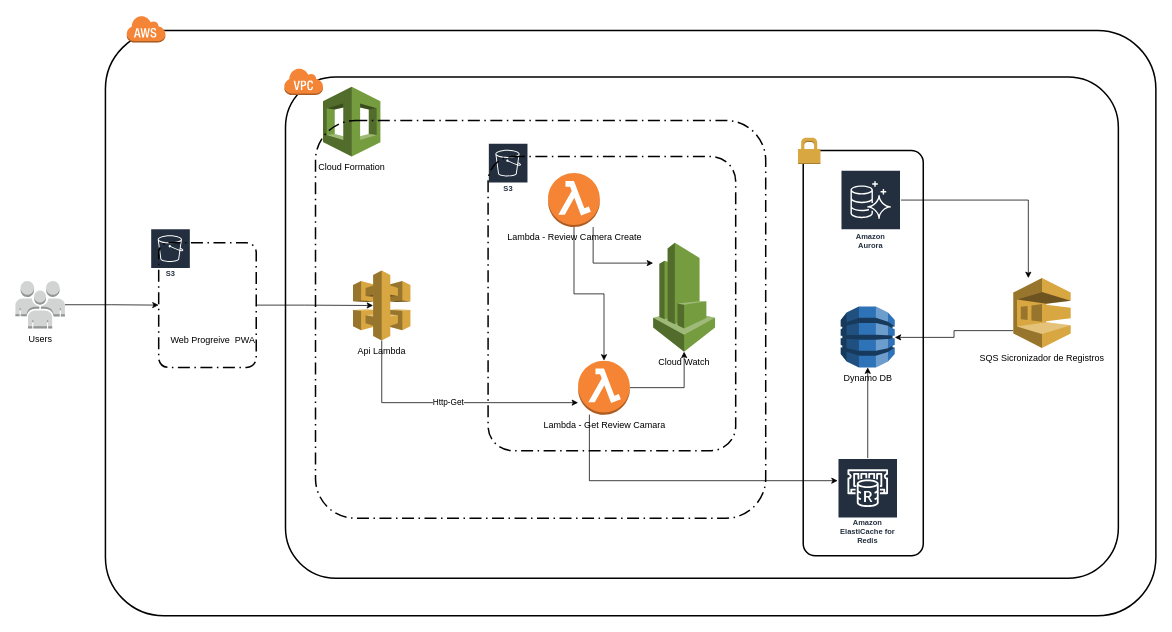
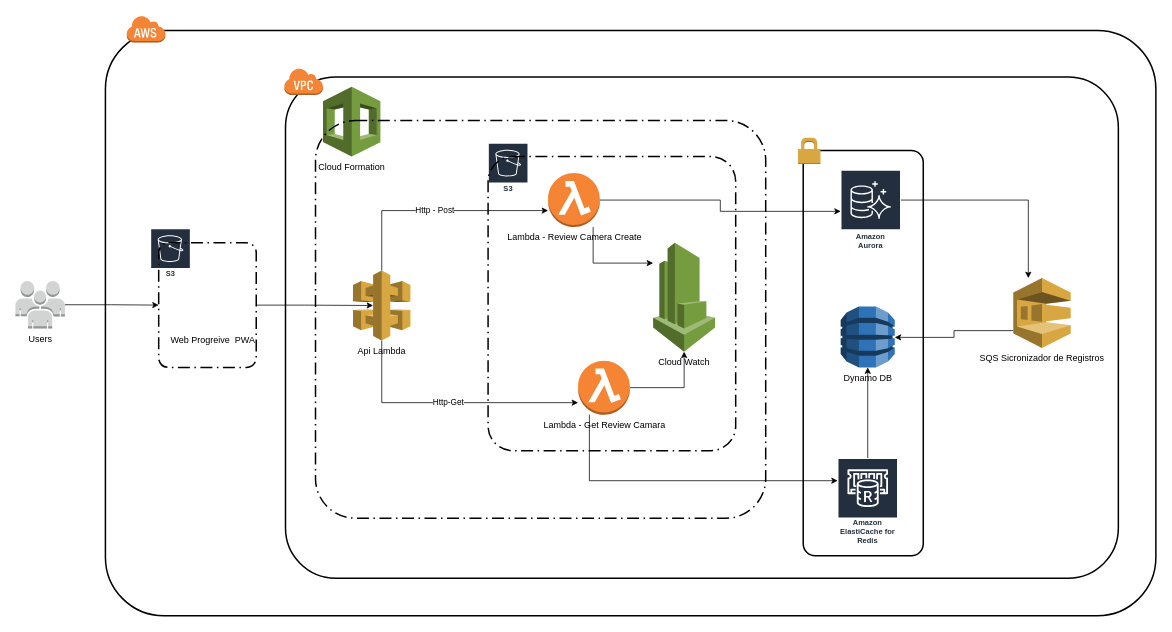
edge "Api Lambda" -> "Lambda - Review Camera Create": added, label "Http - Post"
edge "Lambda - Review Camera Create" -> "Lambda - Get Review Camara": now "Lambda - Review Camera Create" -> "Amazon Aurora"
